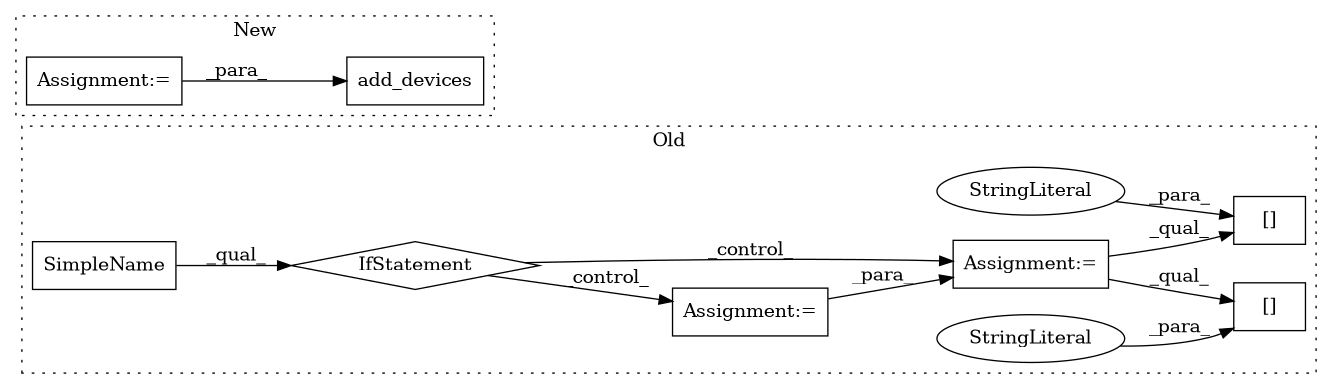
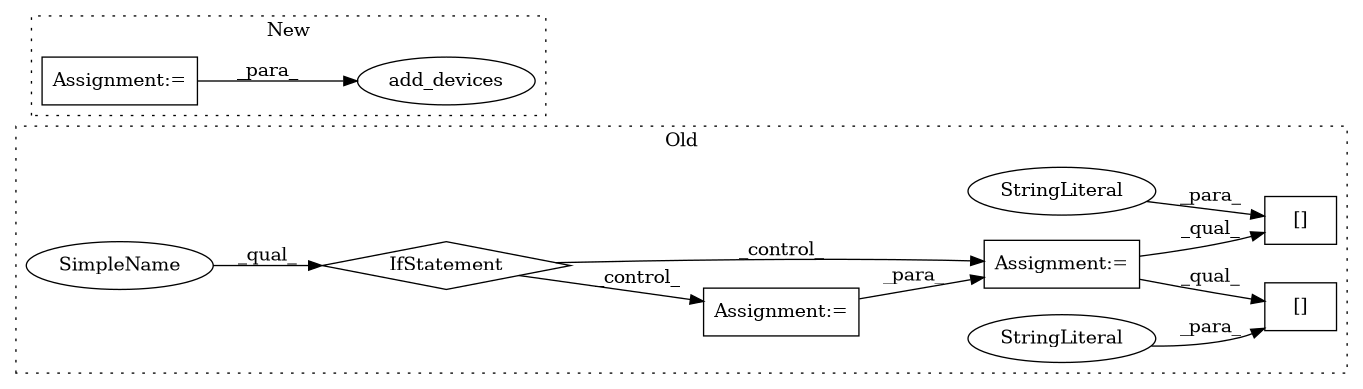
node "add_devices": shape box -> ellipse
node "SimpleName": shape box -> ellipse
